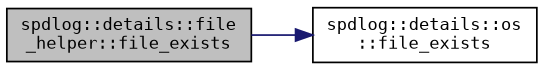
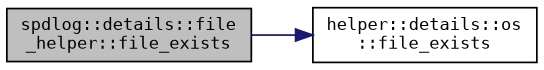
node "spdlog::details::os ::file_exists": label "spdlog::details::os ::file_exists" -> "helper::details::os ::file_exists"
